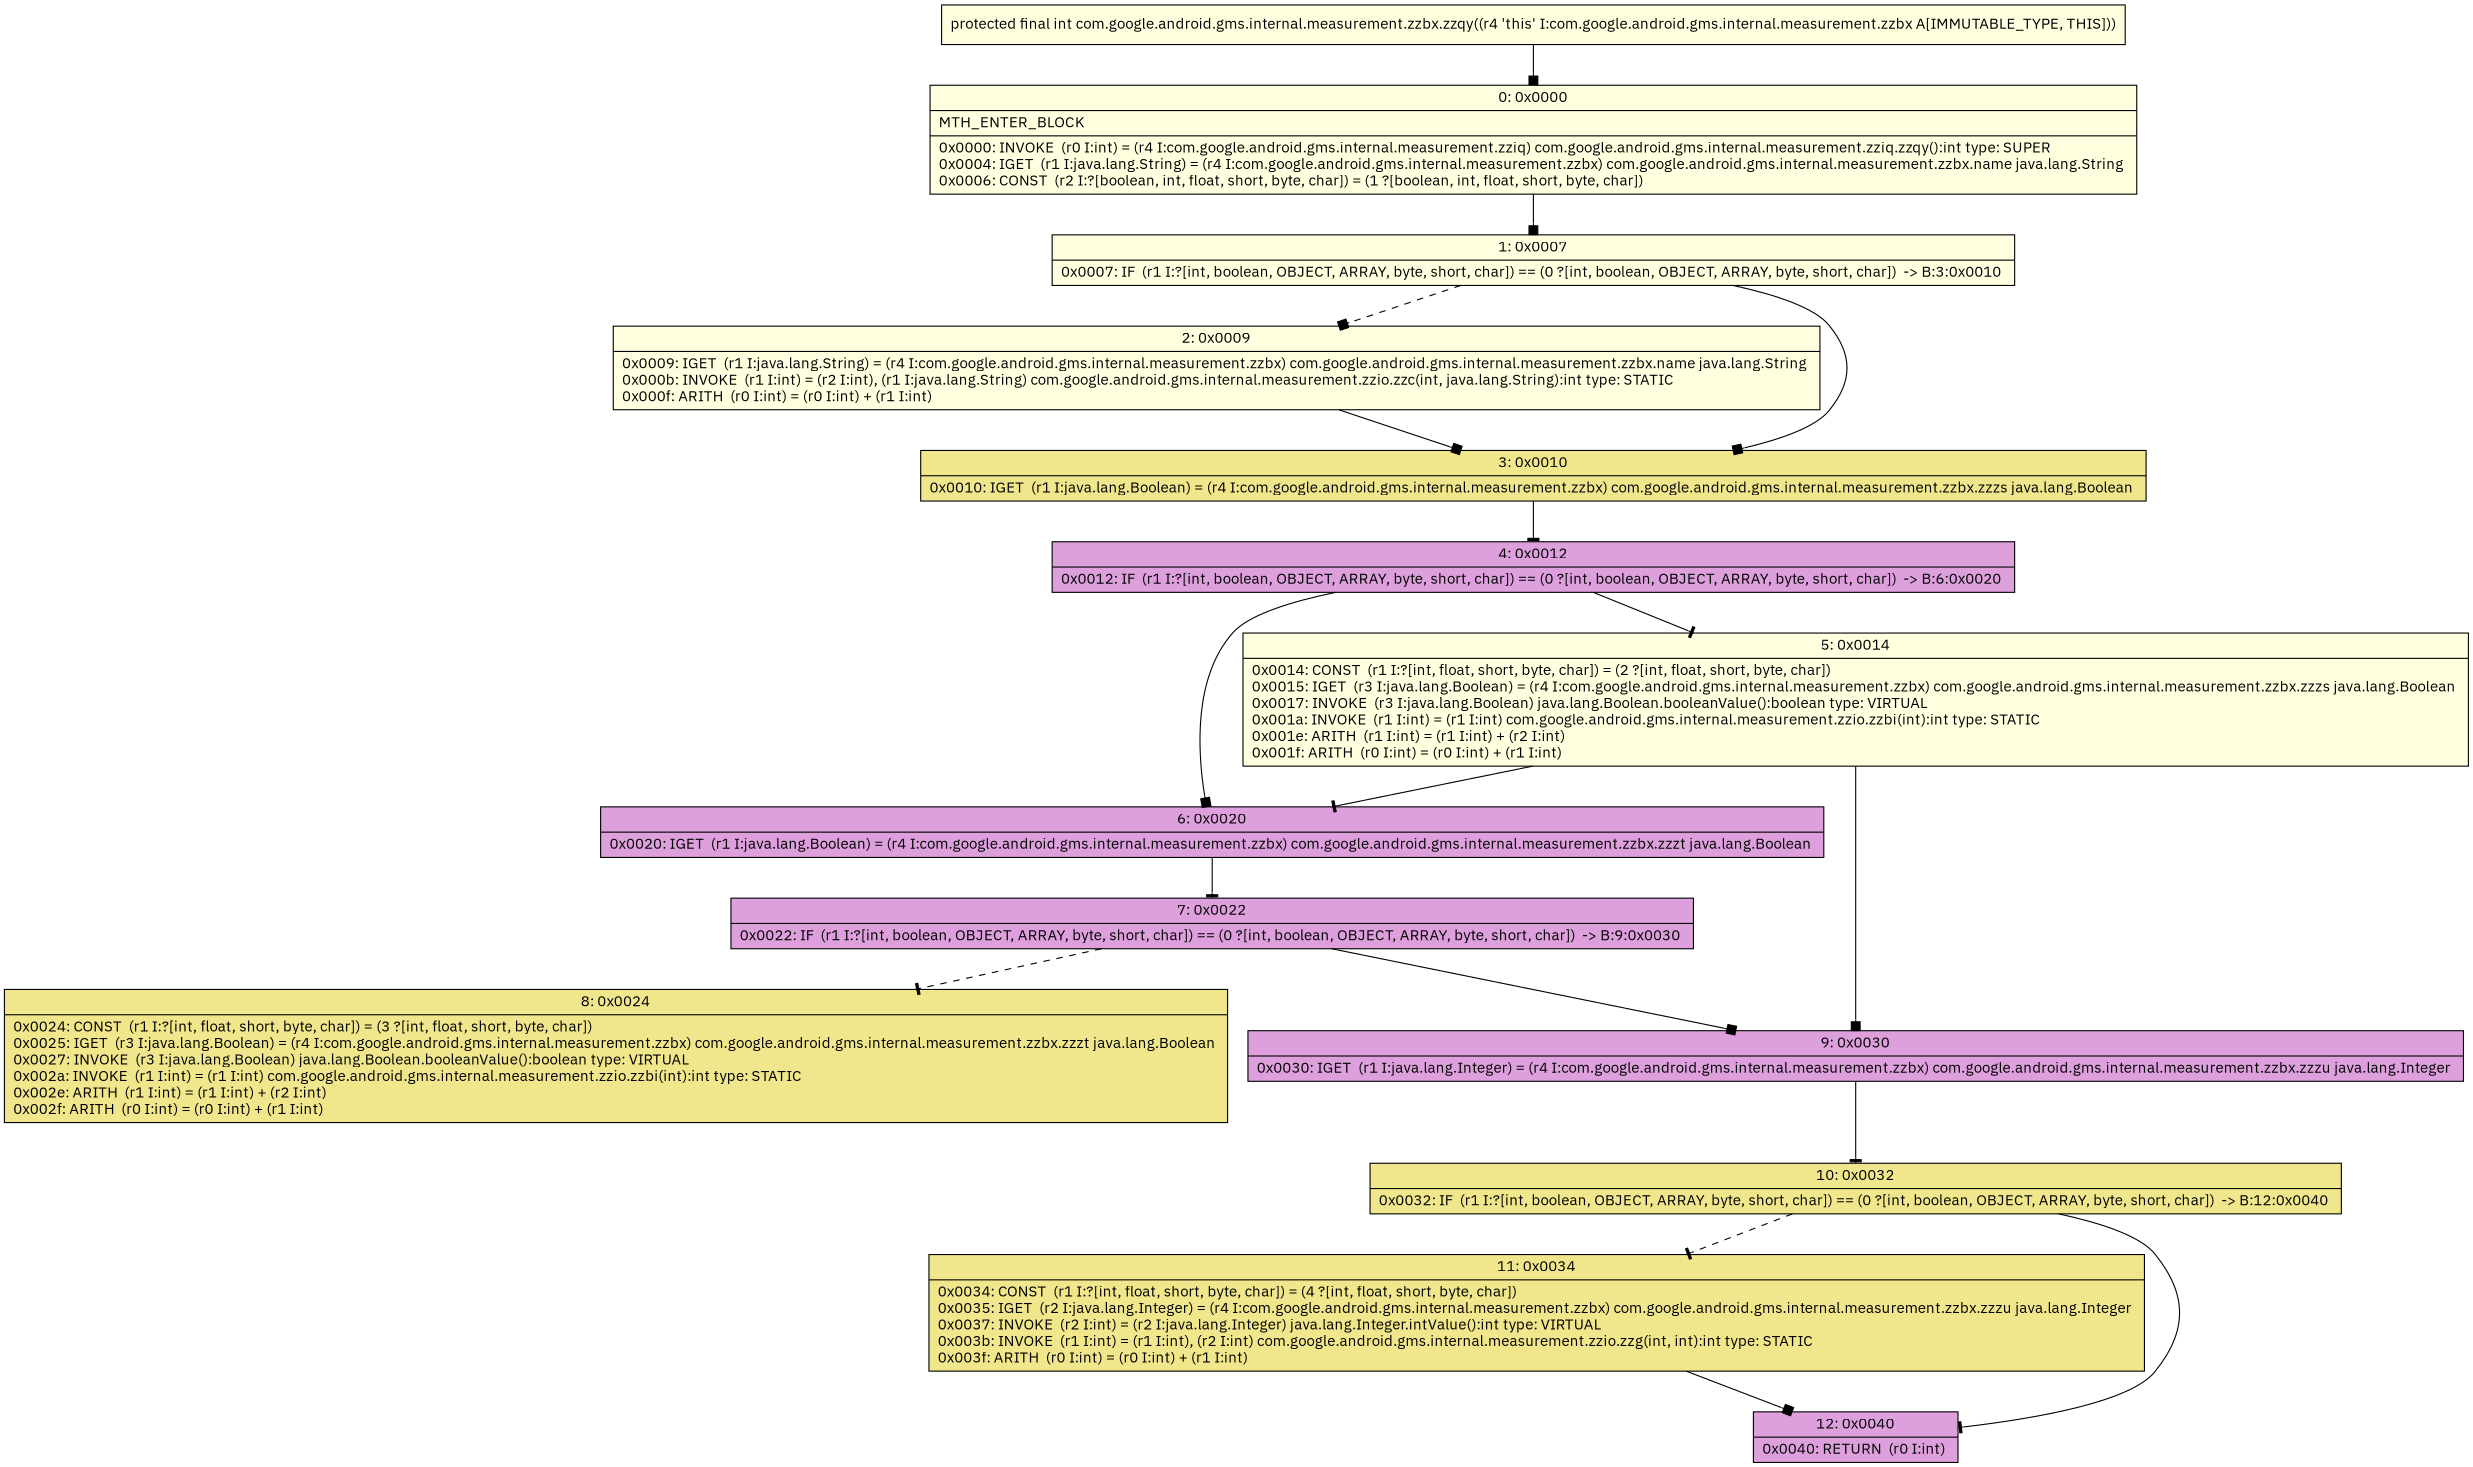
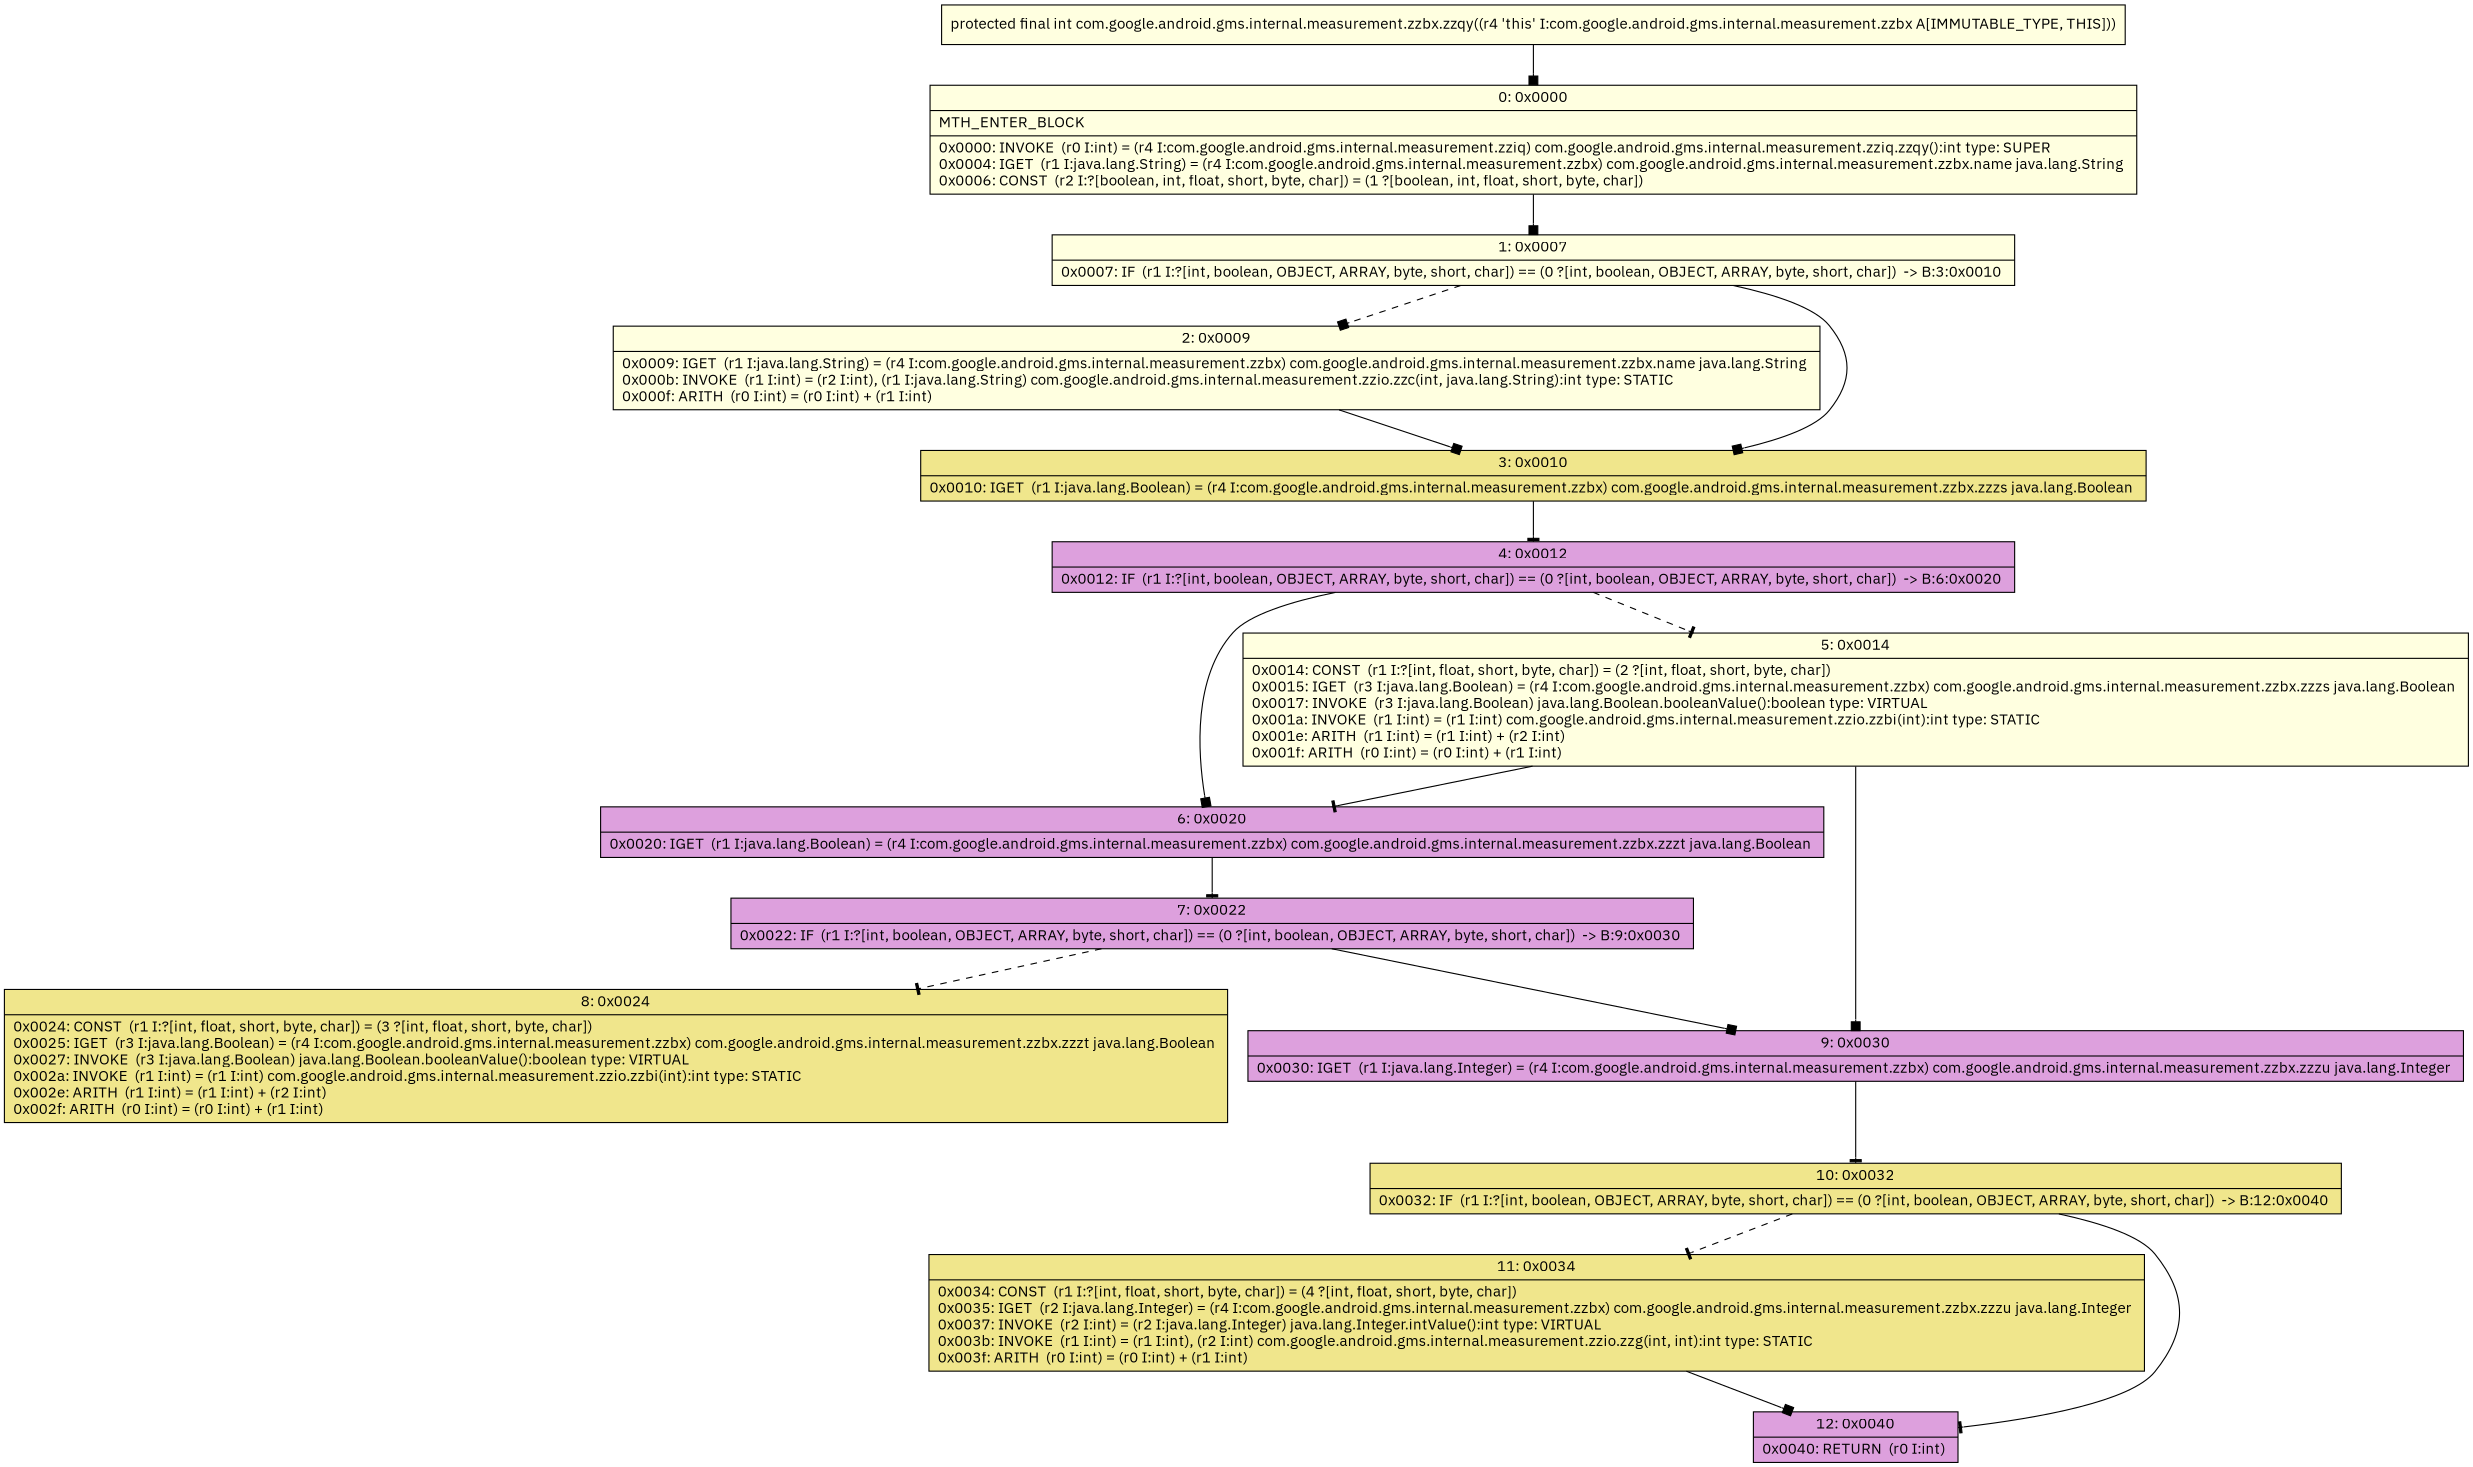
edge "4: 0x0012" -> "5: 0x0014": style solid -> dashed
